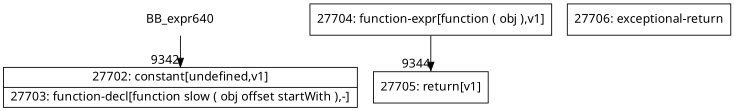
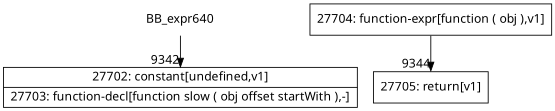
node "27706: exceptional-return": removed
